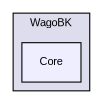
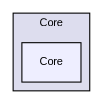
cluster "WagoBK": label "WagoBK" -> "Core"
